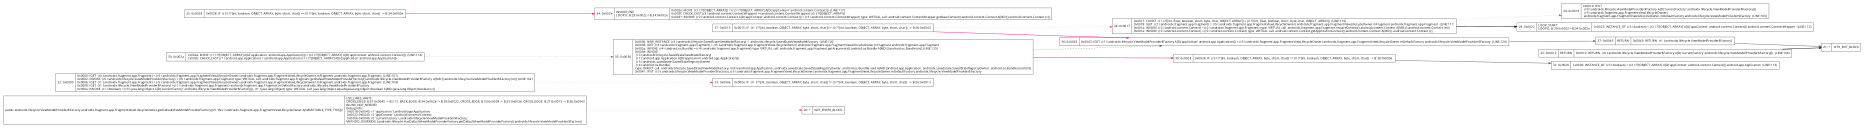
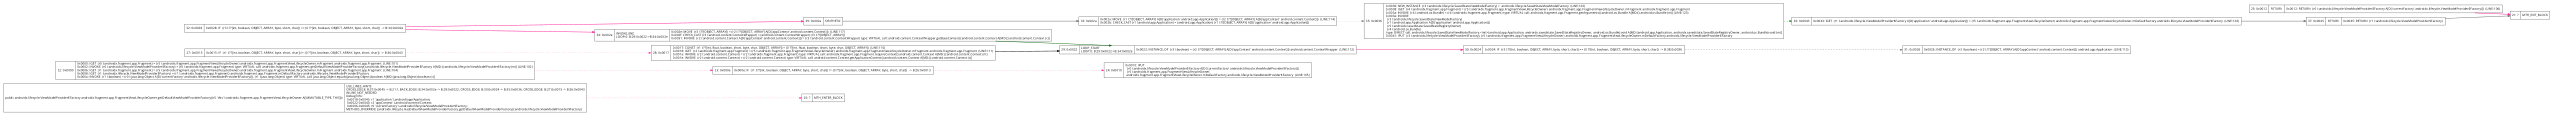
edge "28: 0x0017" -> "24: 0x0010": now "23: 0x000e" -> "24: 0x0010"
node "39: 0x002a": added
edge "27: 0x0015" -> "36: 0x0043": removed
edge "34: 0x002e" -> "29: 0x0022": added
edge "25: 0x0012" -> "21: ?": color black -> deeppink
edge "35: 0x0036" -> "30: 0x0024": now "29: 0x0022" -> "30: 0x0024"
edge "30: 0x0024" -> "31: 0x0026": style bold -> dashed
node "20: ?": text "IGET_ENTER_BLOCK" -> "MTH_ENTER_BLOCK"
